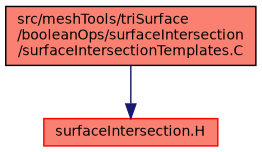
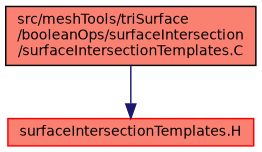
node "surfaceIntersection.H": label "surfaceIntersection.H" -> "surfaceIntersectionTemplates.H"
